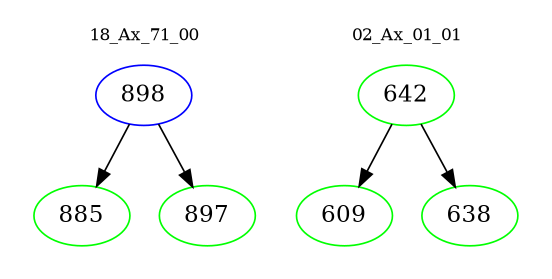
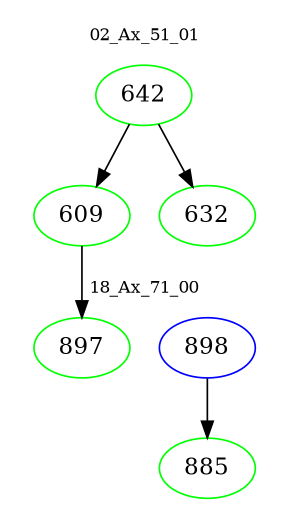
cluster "02_Ax_01_01": label "02_Ax_01_01" -> "02_Ax_51_01"
edge "898" -> "897": now "609" -> "897"
node "638": label "638" -> "632"
